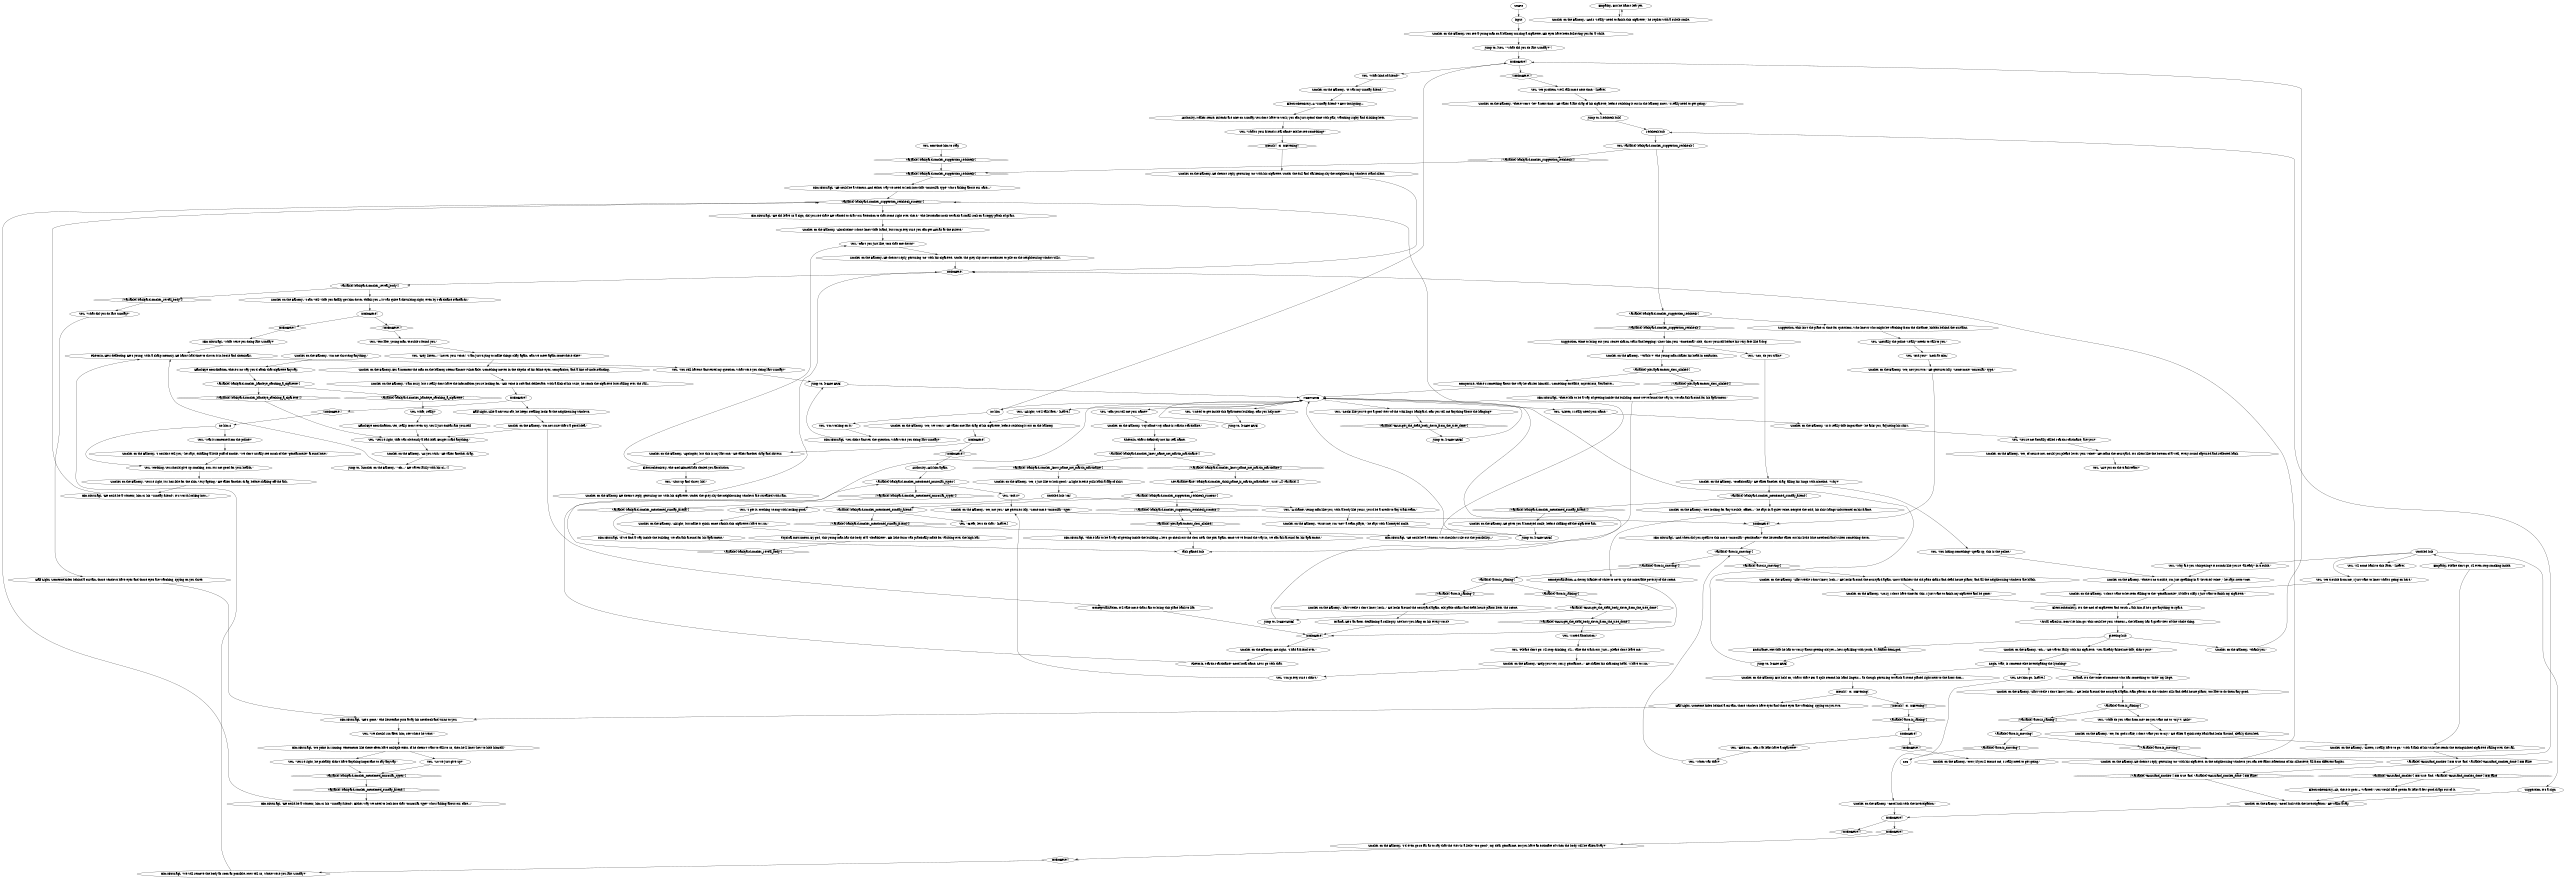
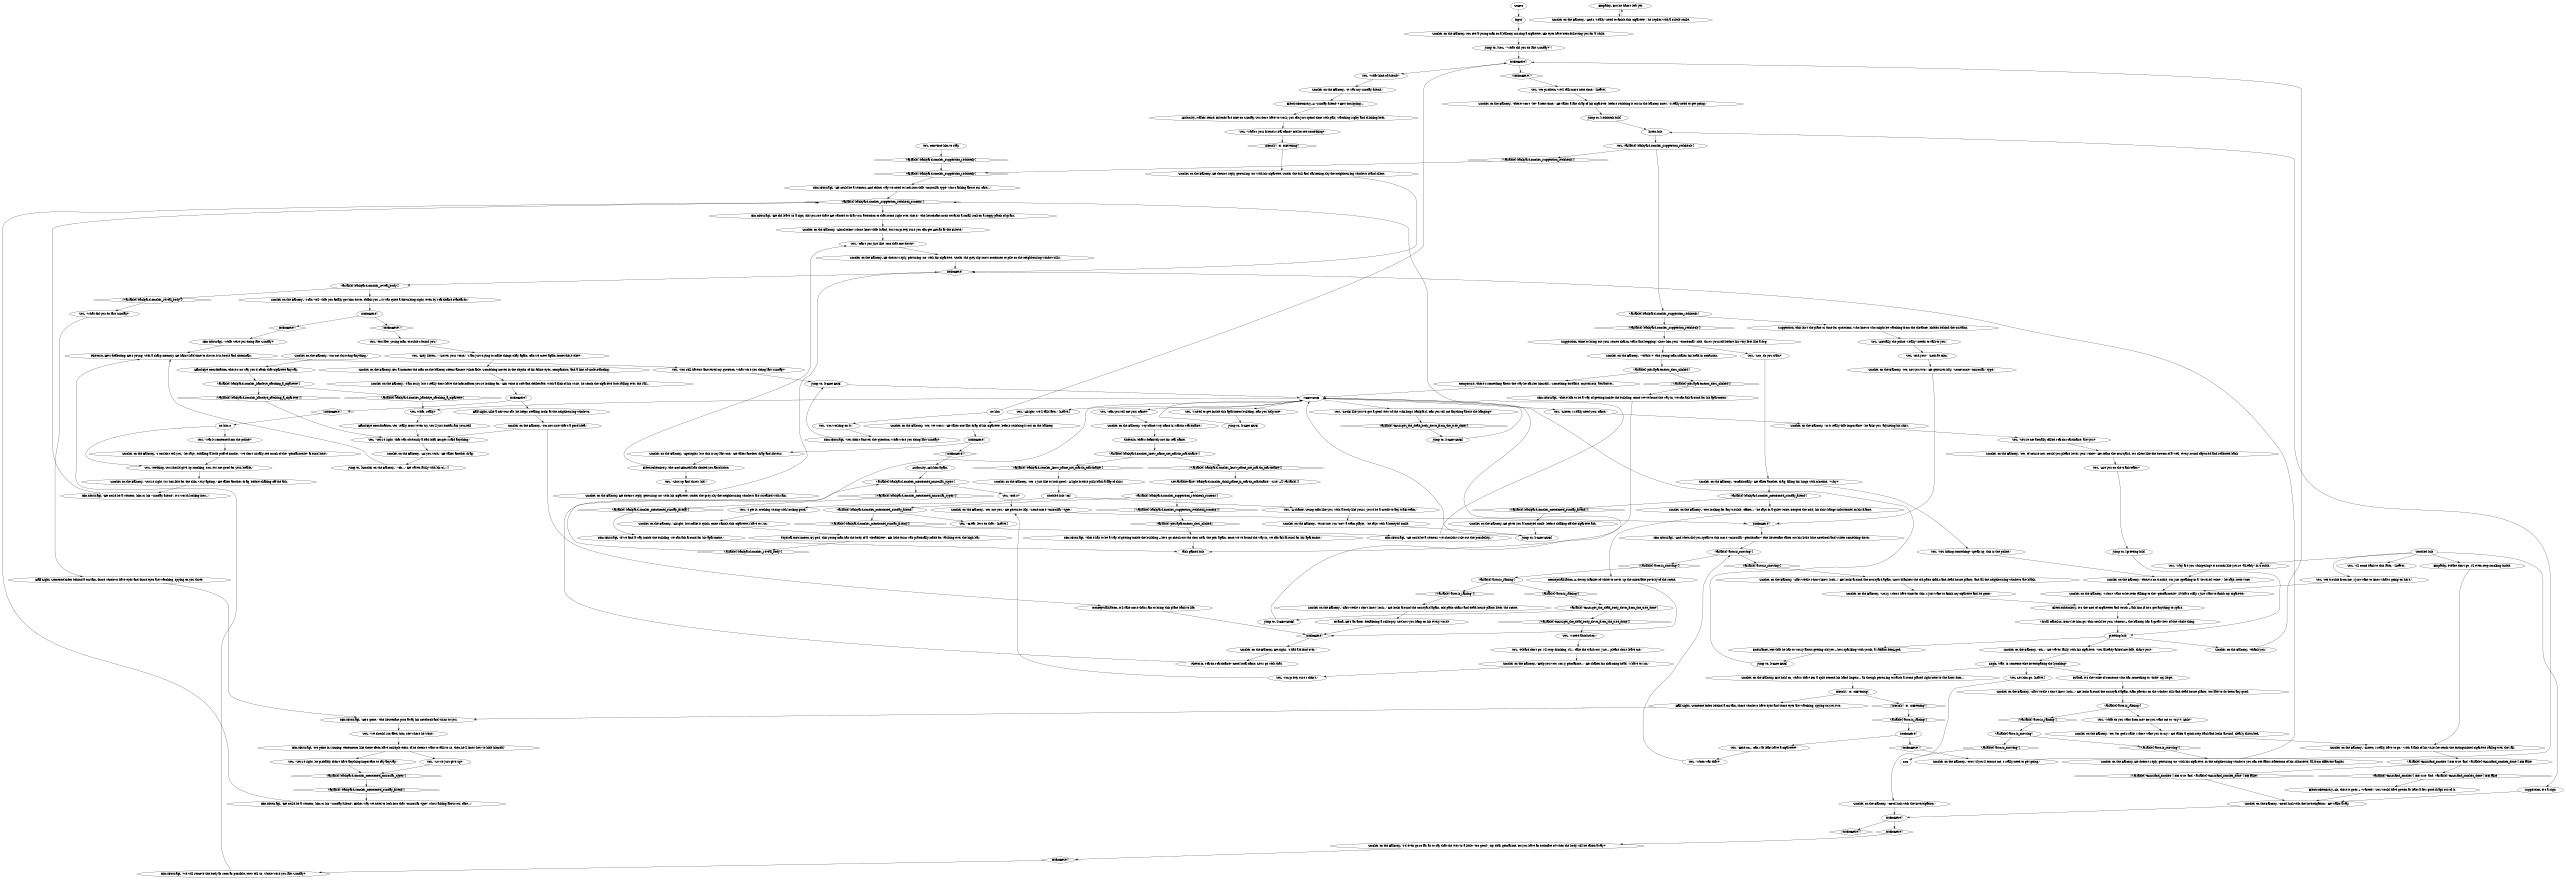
node "redcheck hub": label "redcheck hub" -> "listen hub"
edge "MAIN HUB" -> "no kim": now "MAIN HUB" -> "You: What, really?"
node "Jump to: [greeting hub]": added
edge "Empathy: Please don't go, I'll even stop smoking inside." -> "Untitled hub": reversed
edge "You: Let him go. [Leave.]" -> "Logic: Wait, is someone else investigating the lynching?": reversed
